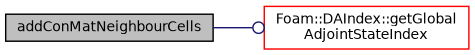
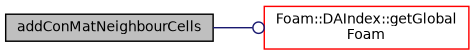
node "Foam::DAIndex::getGlobal AdjointStateIndex": label "Foam::DAIndex::getGlobal AdjointStateIndex" -> "Foam::DAIndex::getGlobal Foam"
